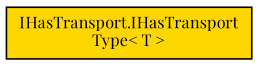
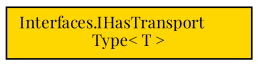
node "IHasTransport.IHasTransport Type< T >": label "IHasTransport.IHasTransport Type< T >" -> "Interfaces.IHasTransport Type< T >"
